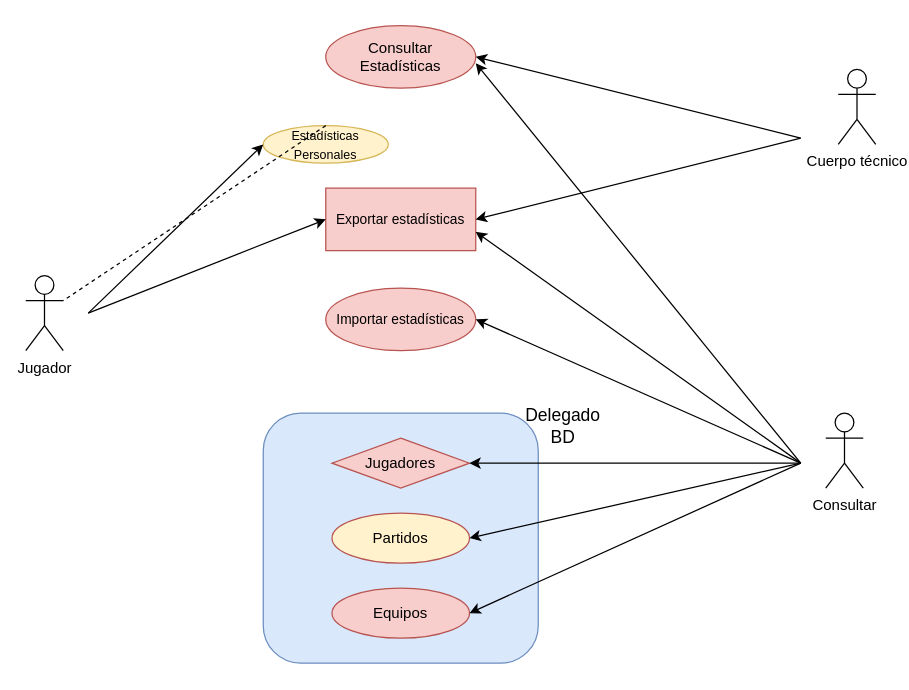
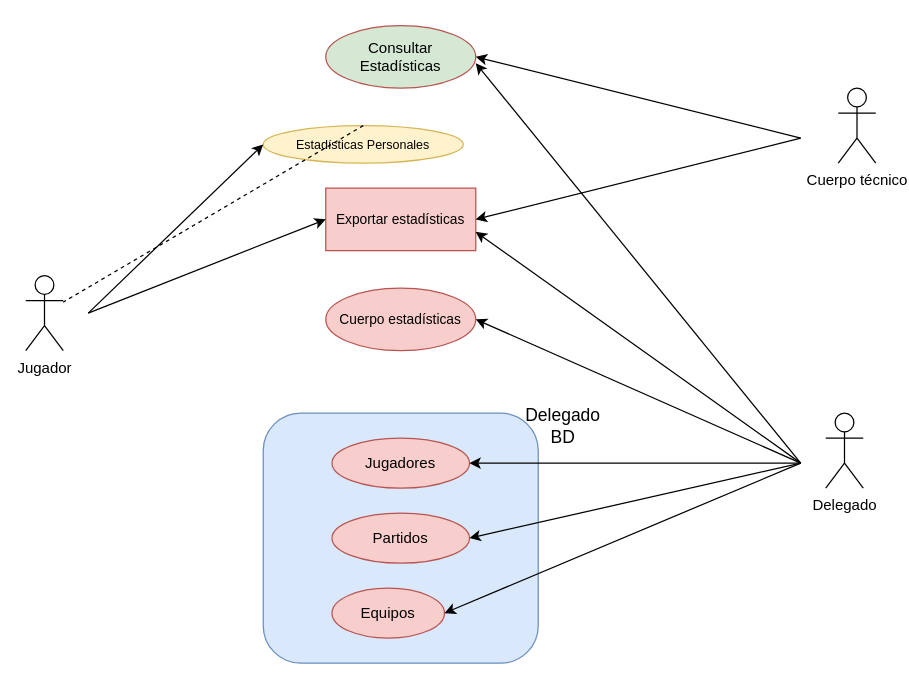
node "Consultar Estadísticas": fillcolor #f8cecc -> #d5e8d4
node "Cuerpo técnico": moved (857, 107) -> (857, 126)
node "Estadísticas Personales": size 125x38 -> 200x38
node "Importar estadísticas": label "Importar estadísticas" -> "Cuerpo estadísticas"
node "Jugadores": shape diamond -> ellipse
node "Consultar": label "Consultar" -> "Delegado"
node "Partidos": fillcolor #fff2cc -> #f8cecc
node "Equipos": size 138x50 -> 113x50
